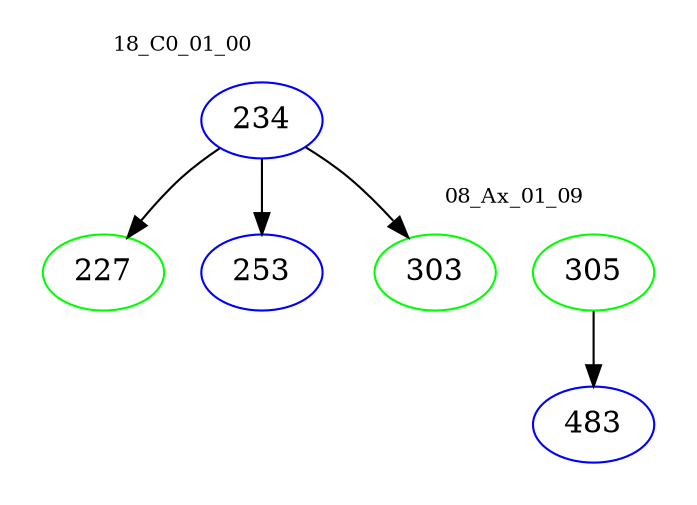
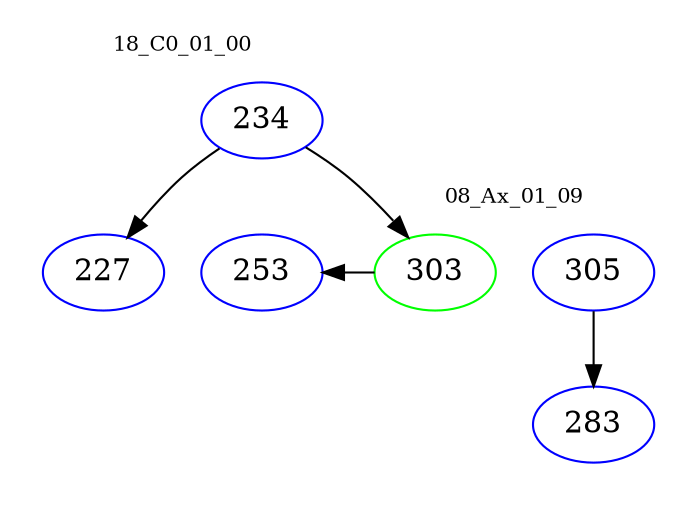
edge "234" -> "253": now "303" -> "253"
node "227": color green -> blue
node "305": color green -> blue
node "483": label "483" -> "283"
